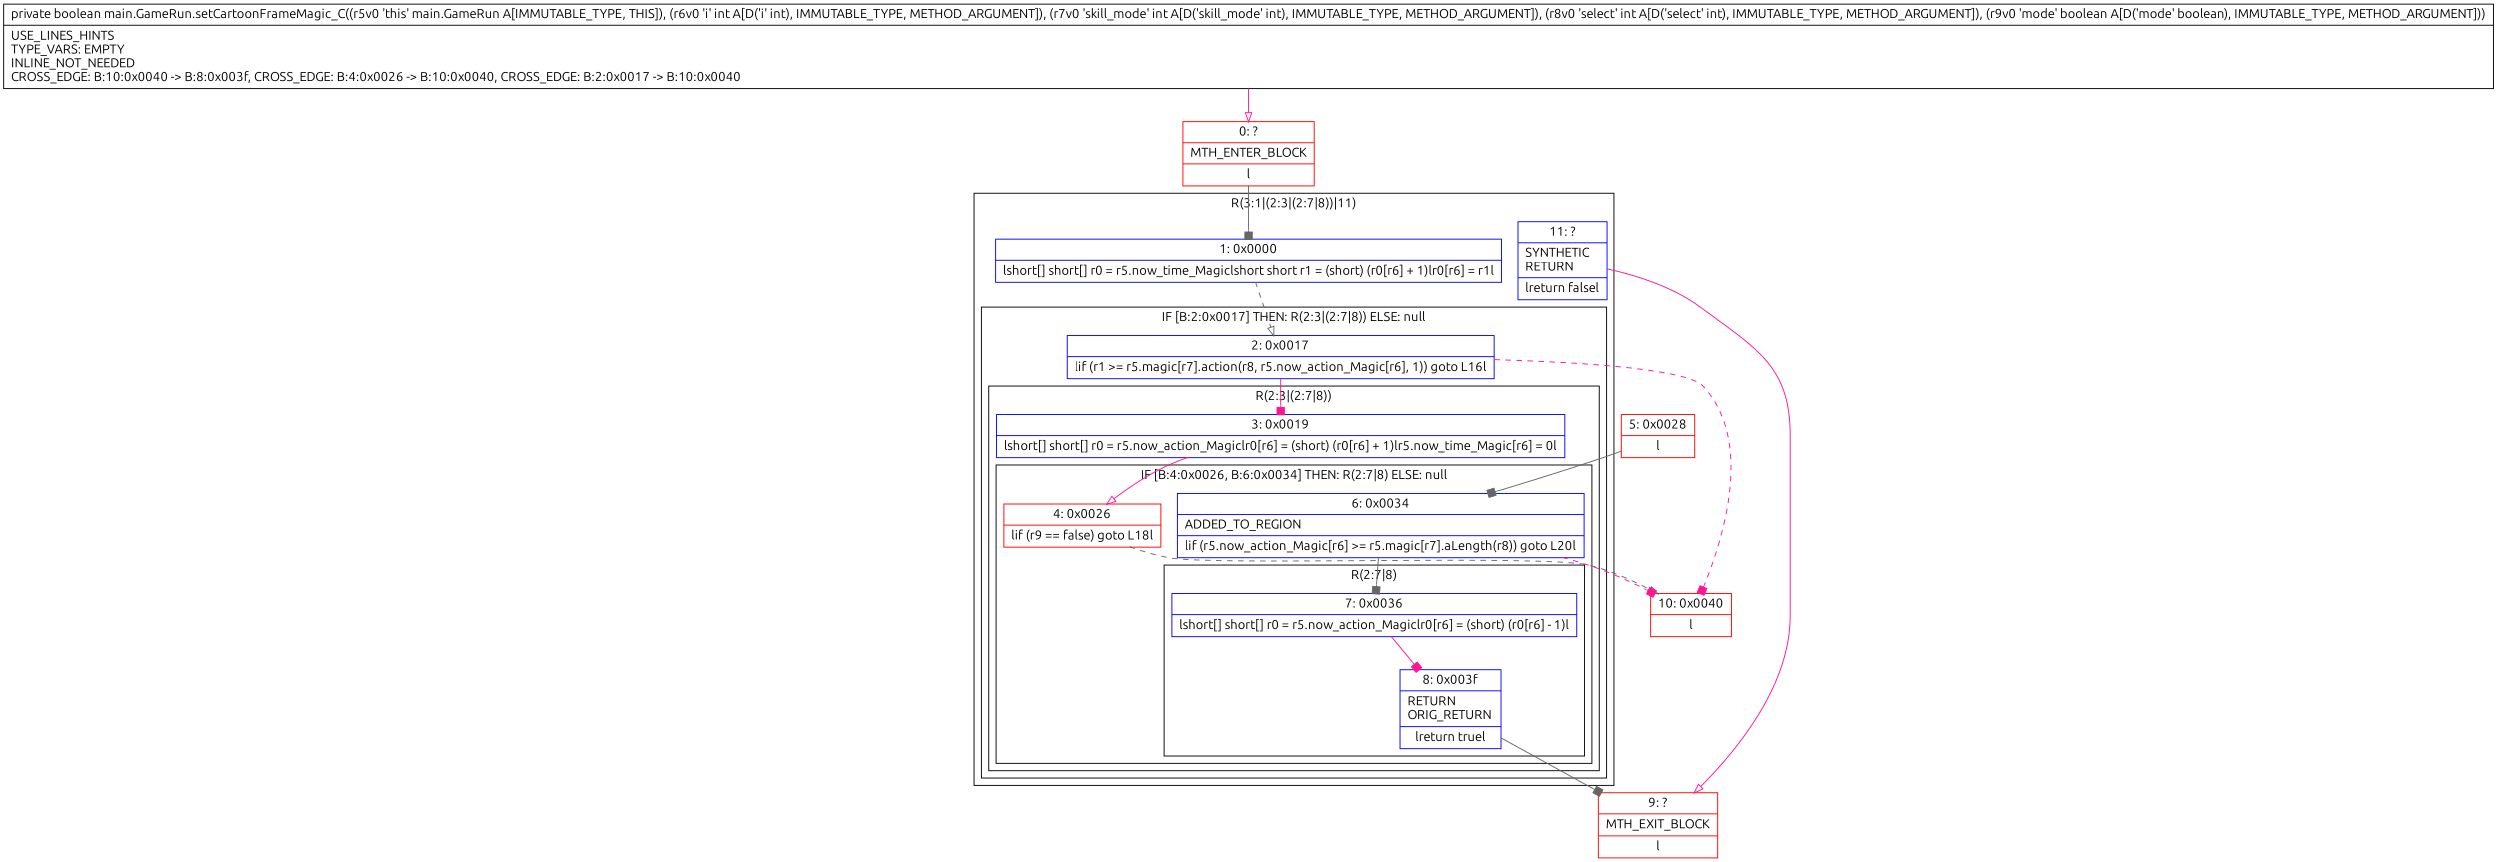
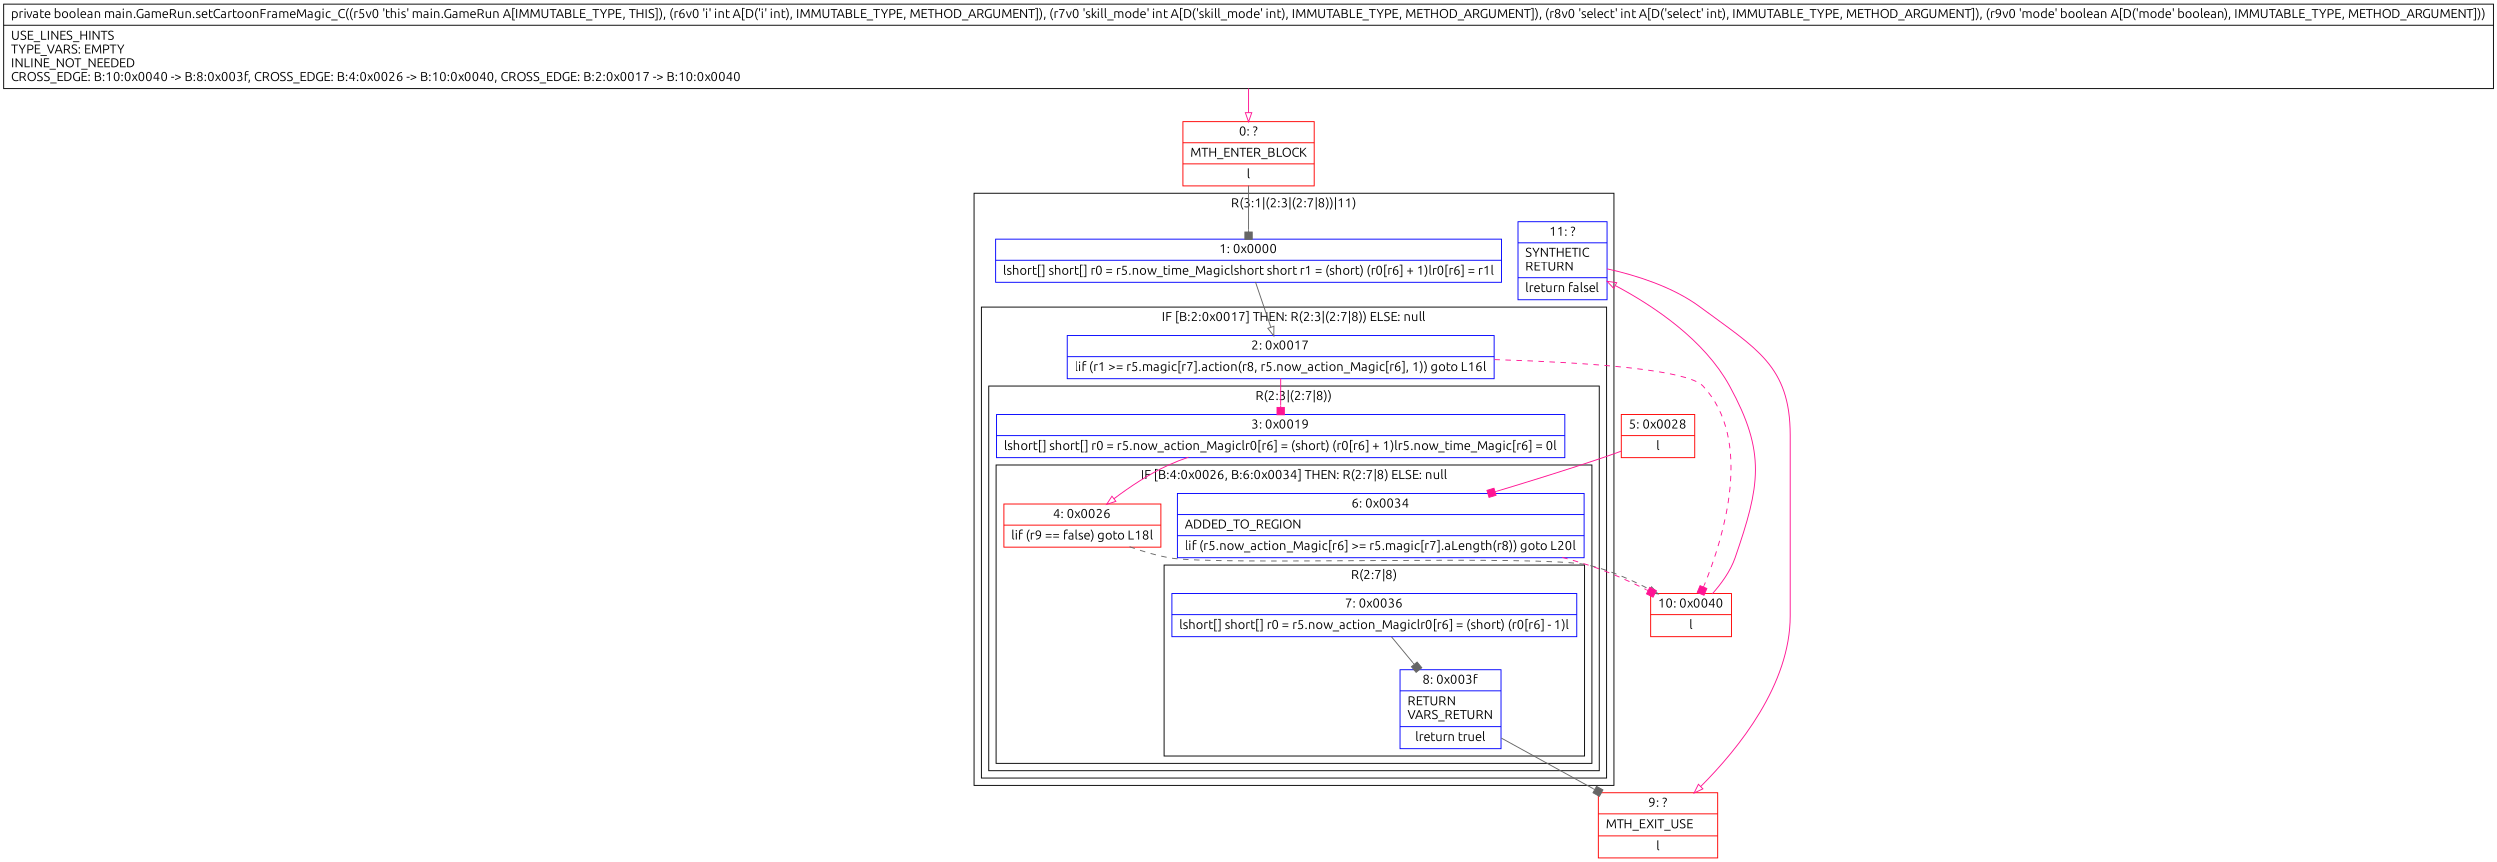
edge "1: 0x0000" -> "2: 0x0017": style dashed -> solid
edge "10: 0x0040" -> "11: ?": added
edge "5: 0x0028" -> "6: 0x0034": color gray40 -> deeppink
edge "6: 0x0034" -> "7: 0x0036": removed
edge "7: 0x0036" -> "8: 0x003f": color deeppink -> gray40
node "8: 0x003f": text "ORIG_RETURN" -> "VARS_RETURN"
node "9: ?": text "MTH_EXIT_BLOCK" -> "MTH_EXIT_USE"
